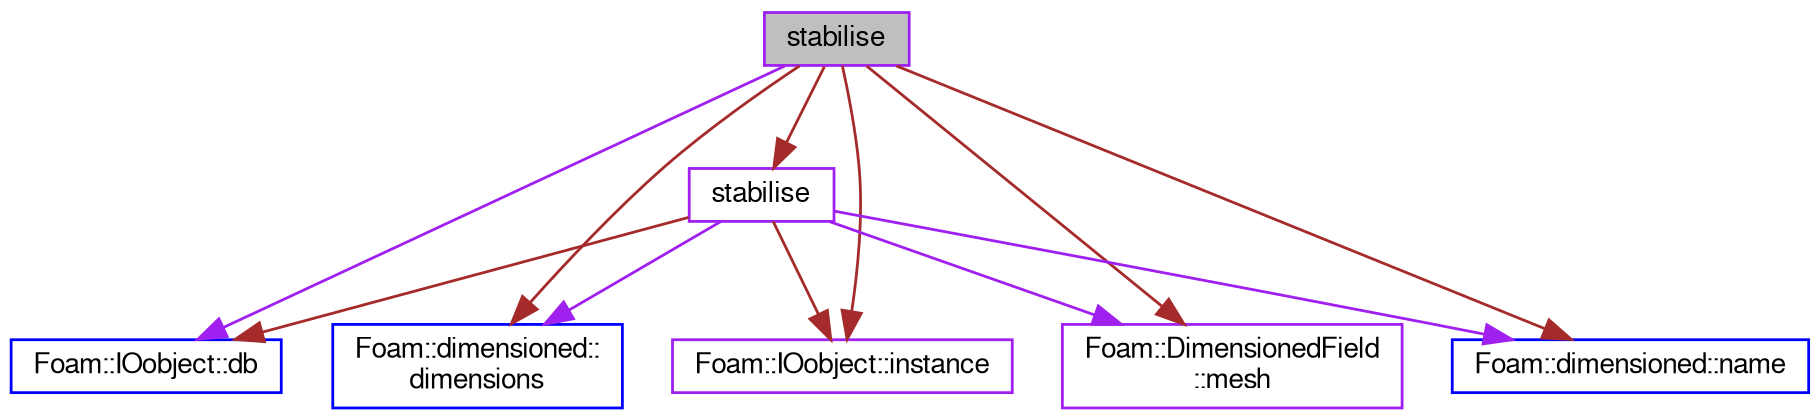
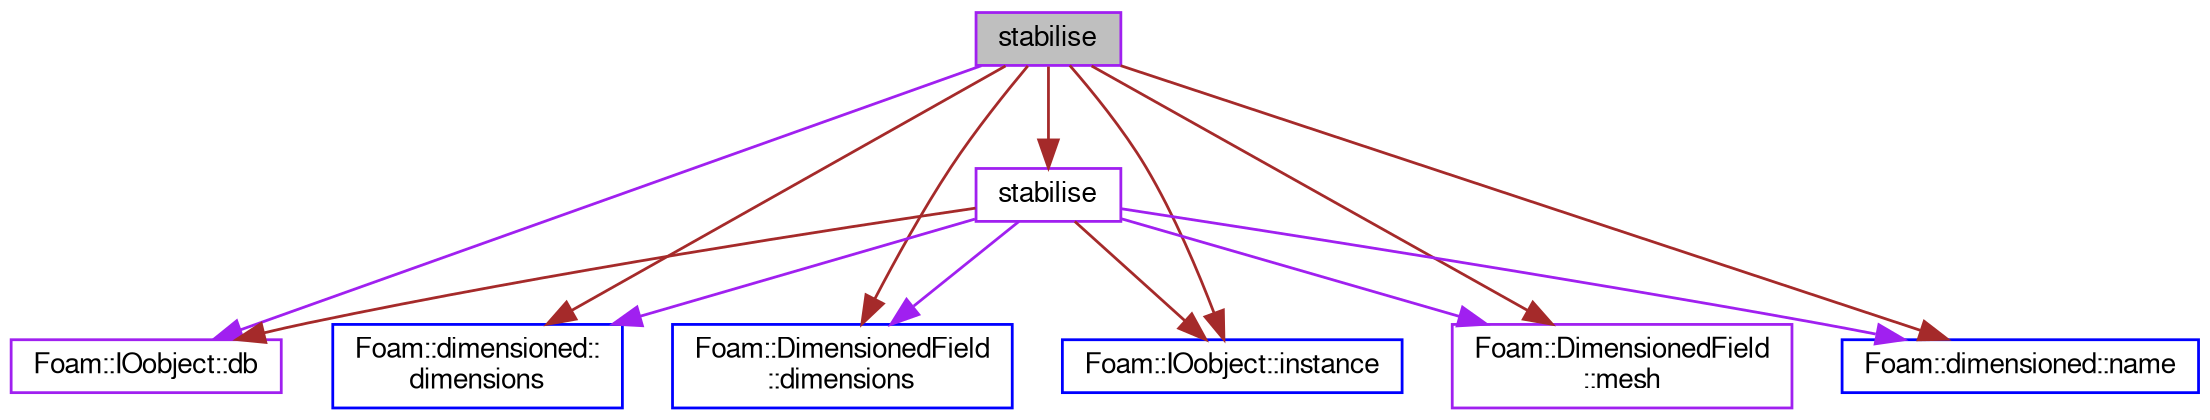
node "Foam::IOobject::db": color blue -> purple
node "Foam::DimensionedField ::dimensions": added
node "Foam::IOobject::instance": color purple -> blue
